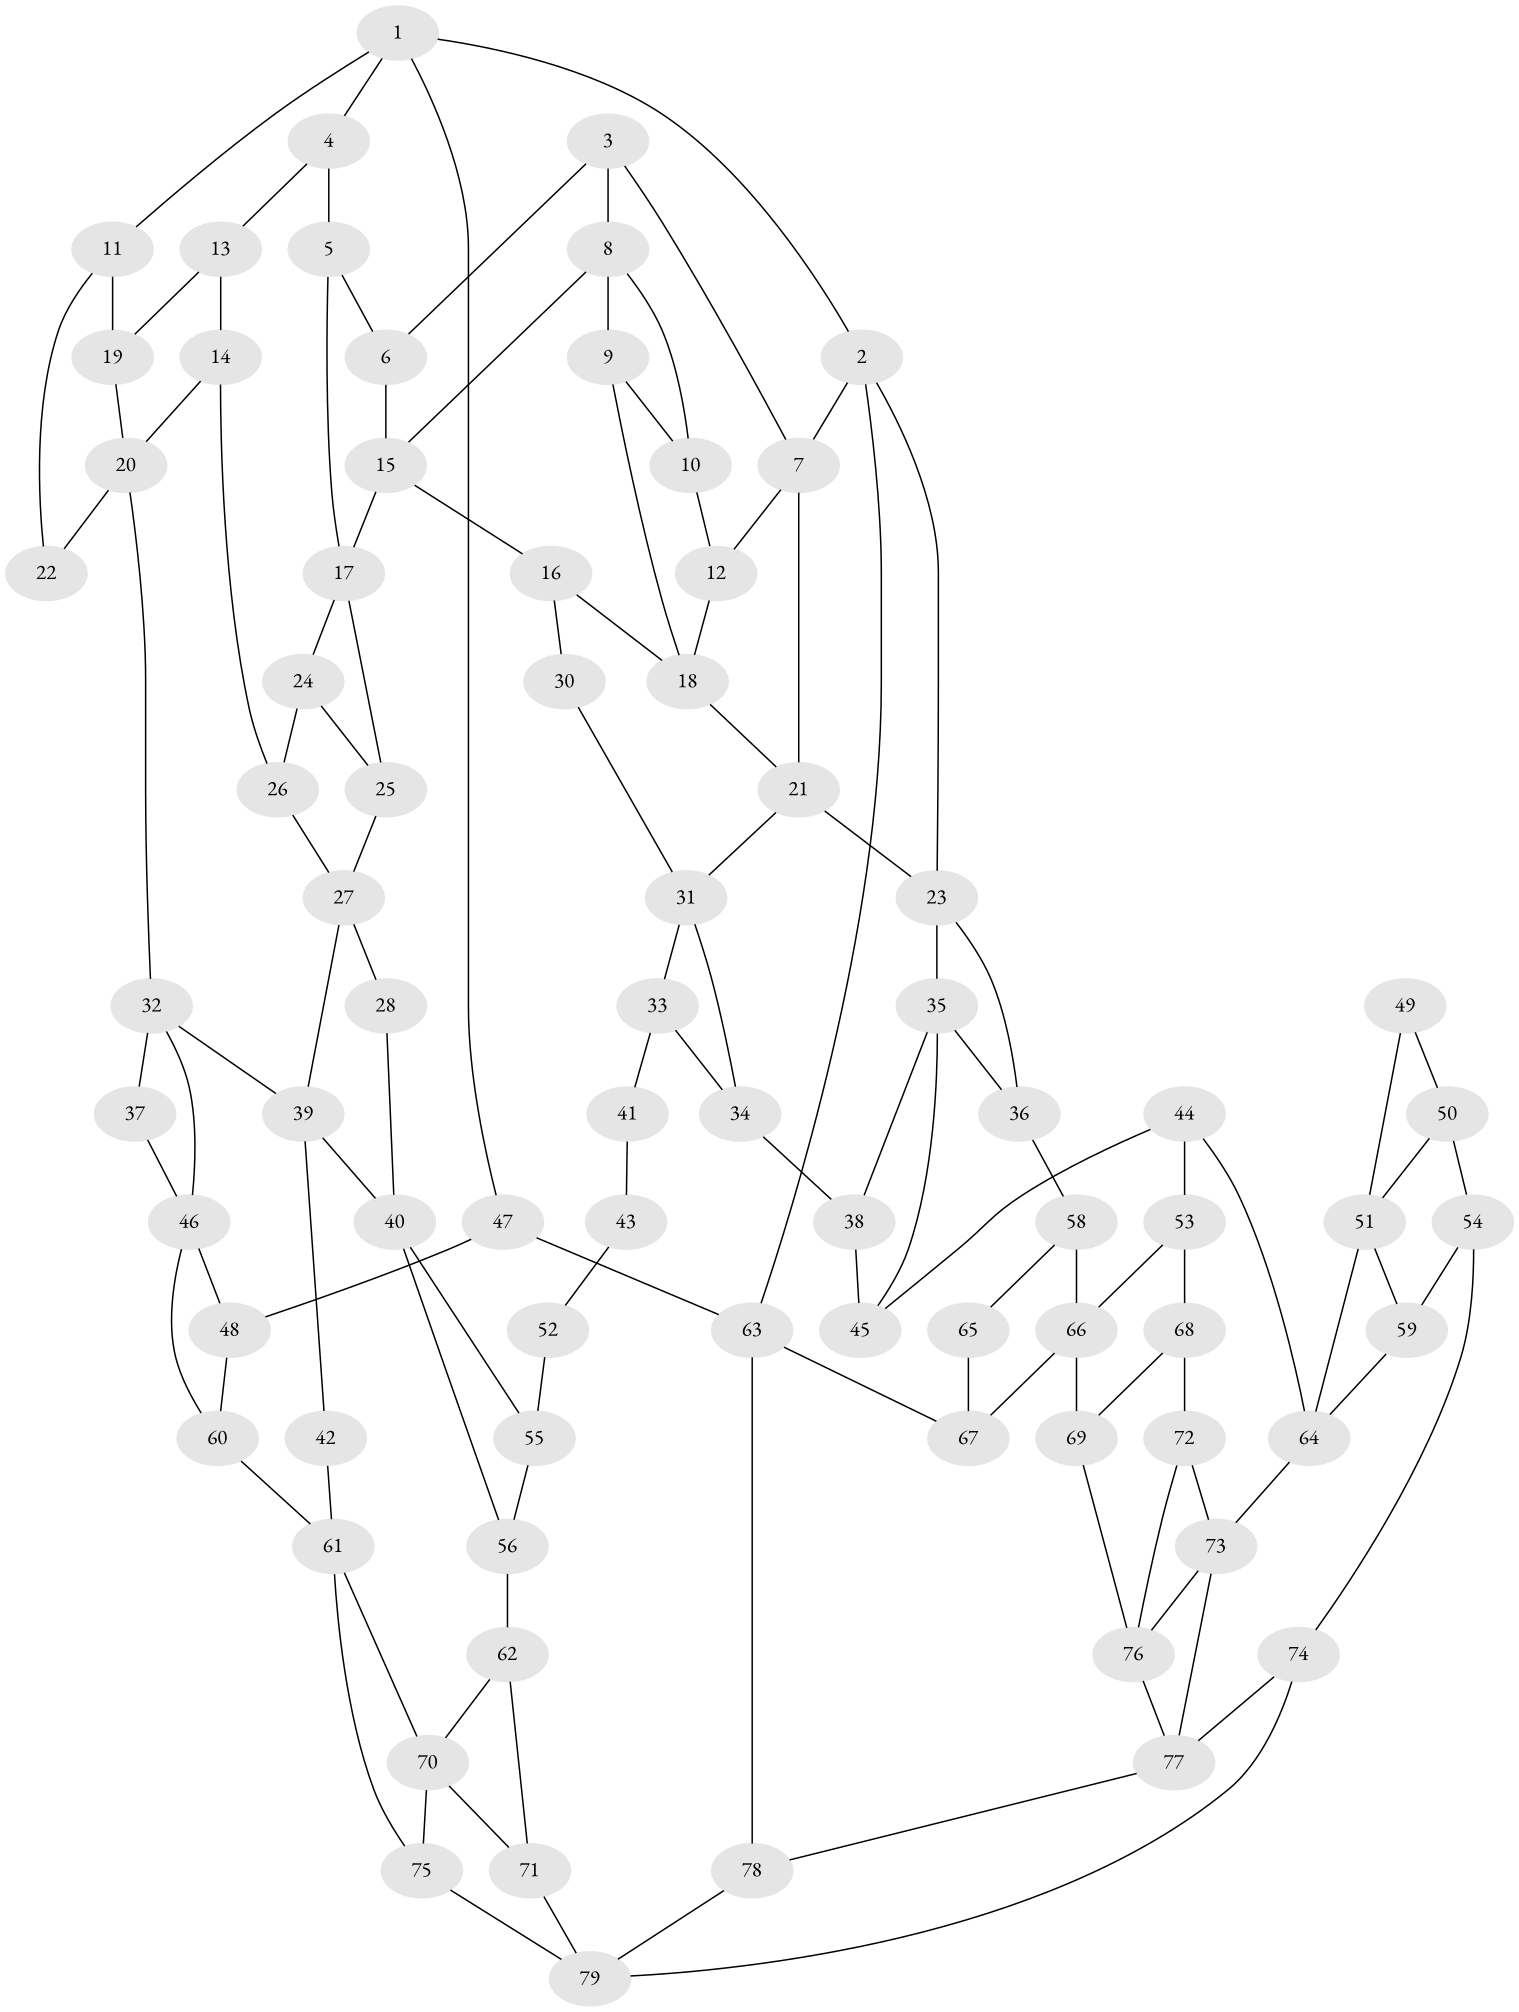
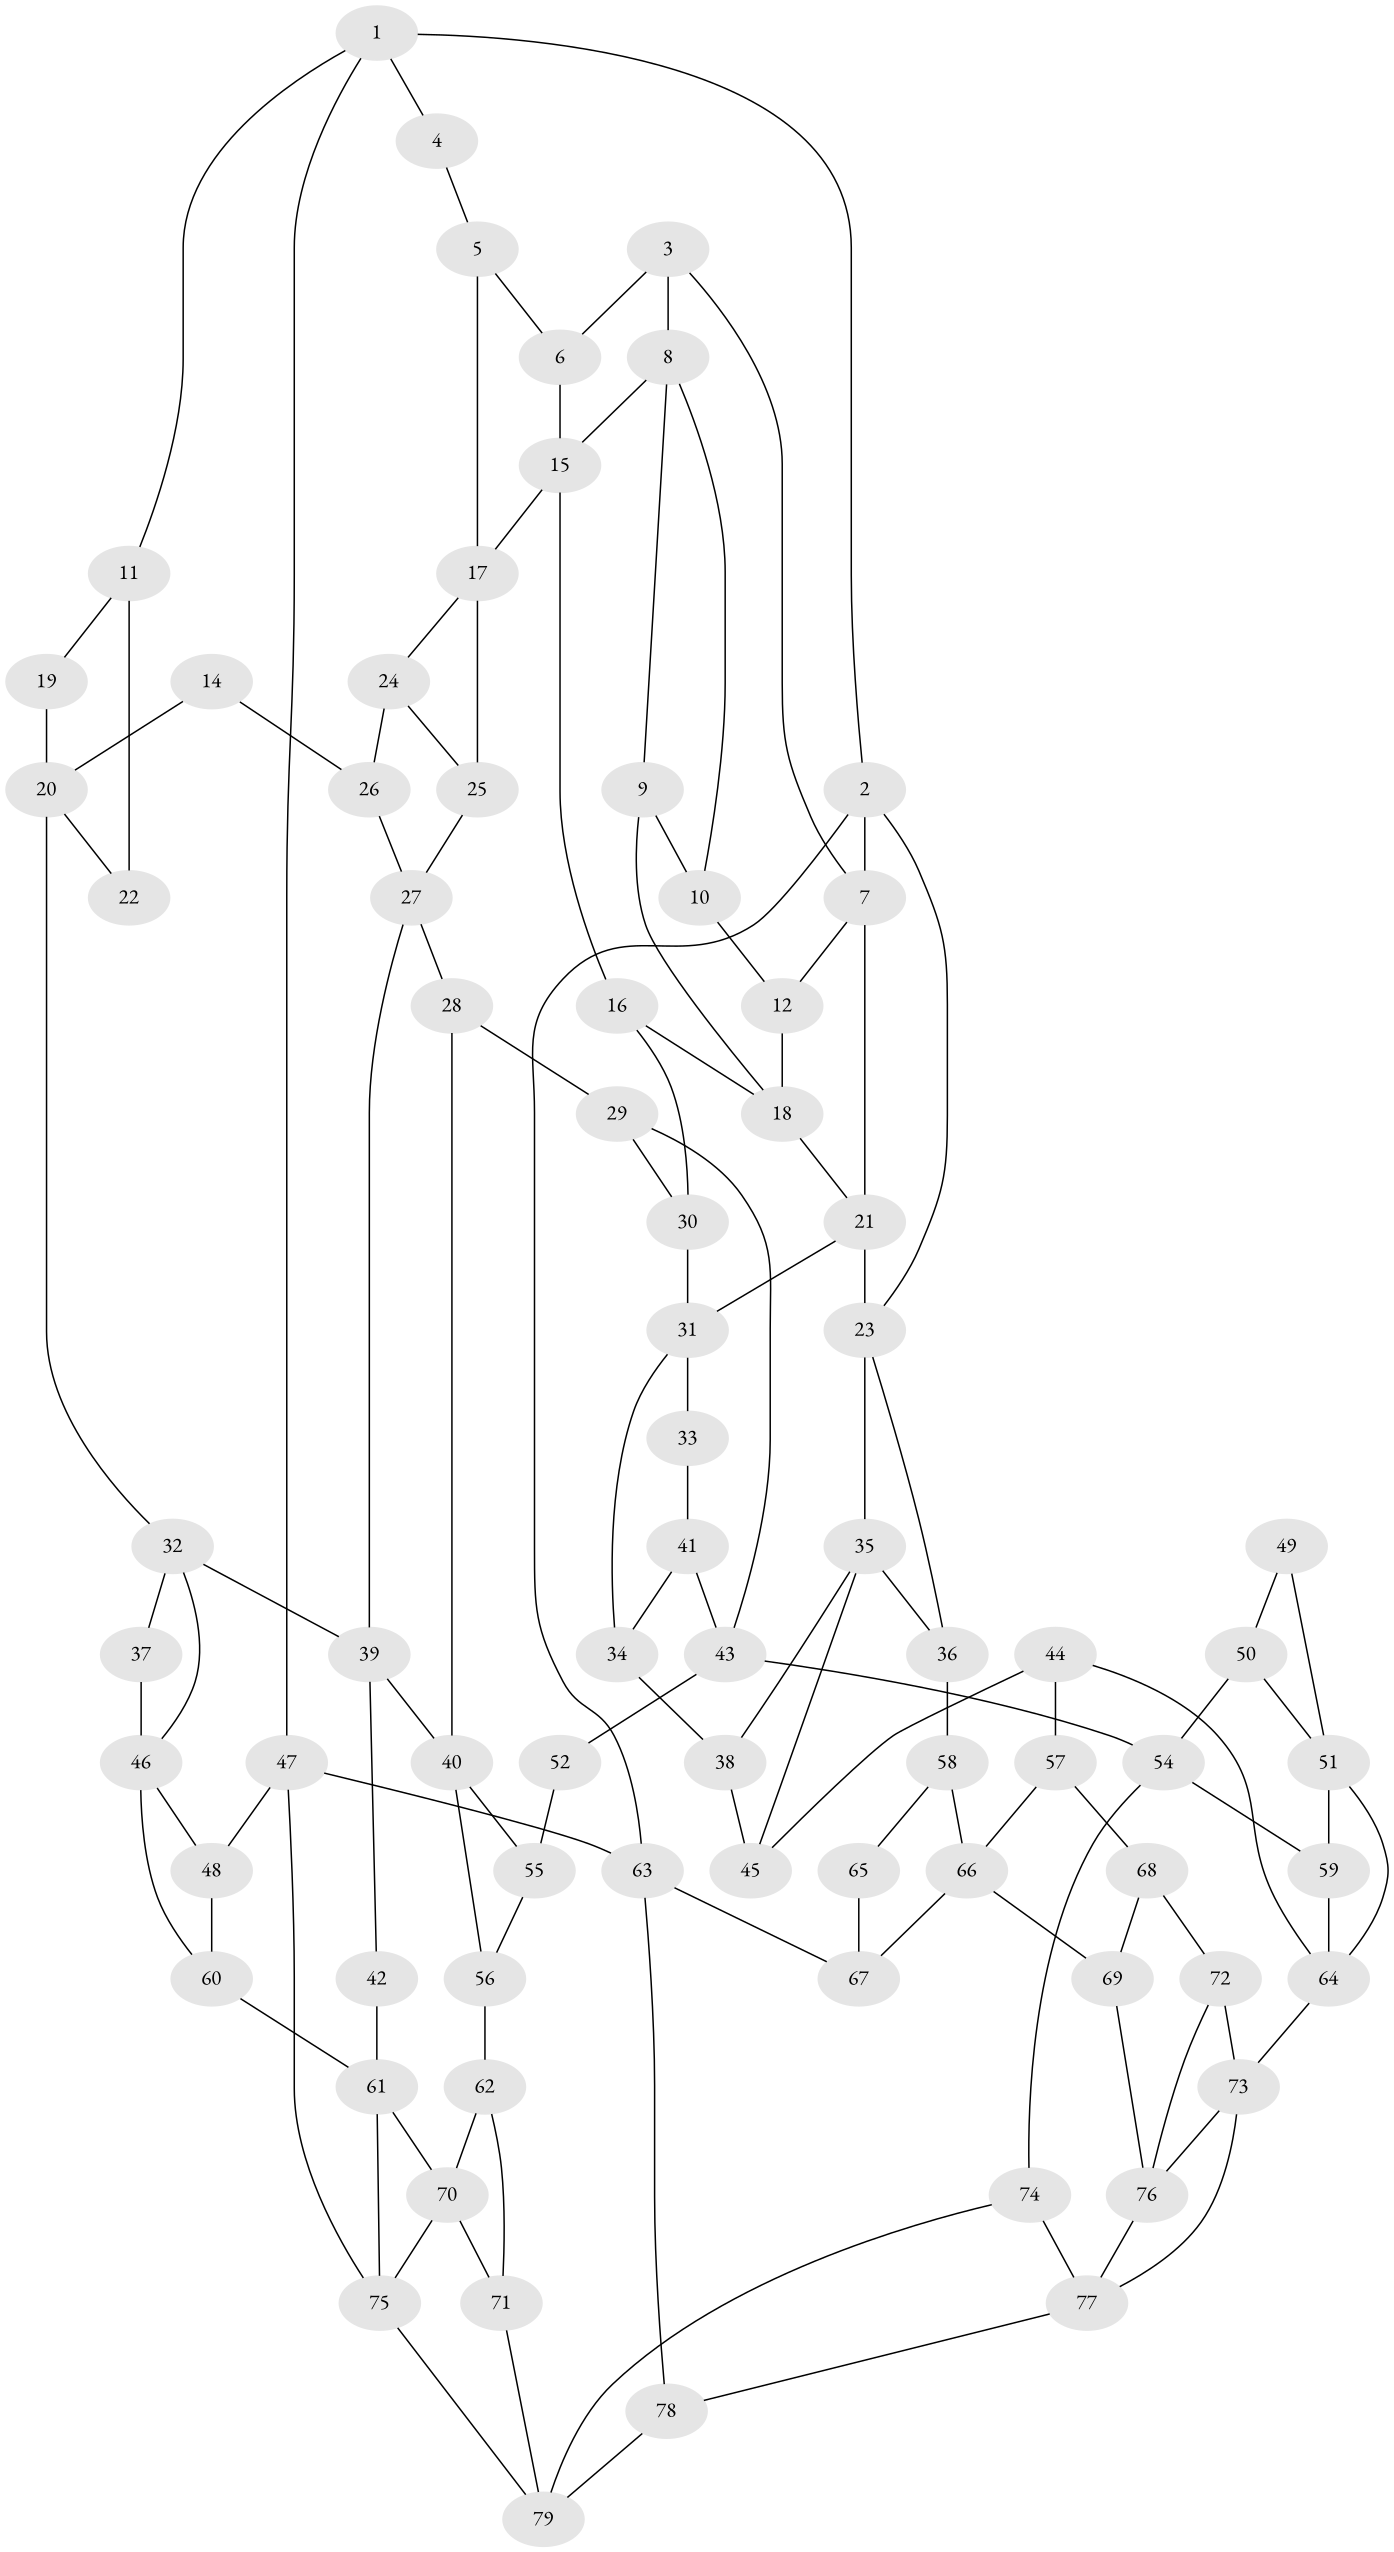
node "13": removed
edge "33" -- "34": now "41" -- "34"
node "29": added
node "53": label "53" -> "57"
edge "43" -- "54": added
edge "47" -- "75": added
